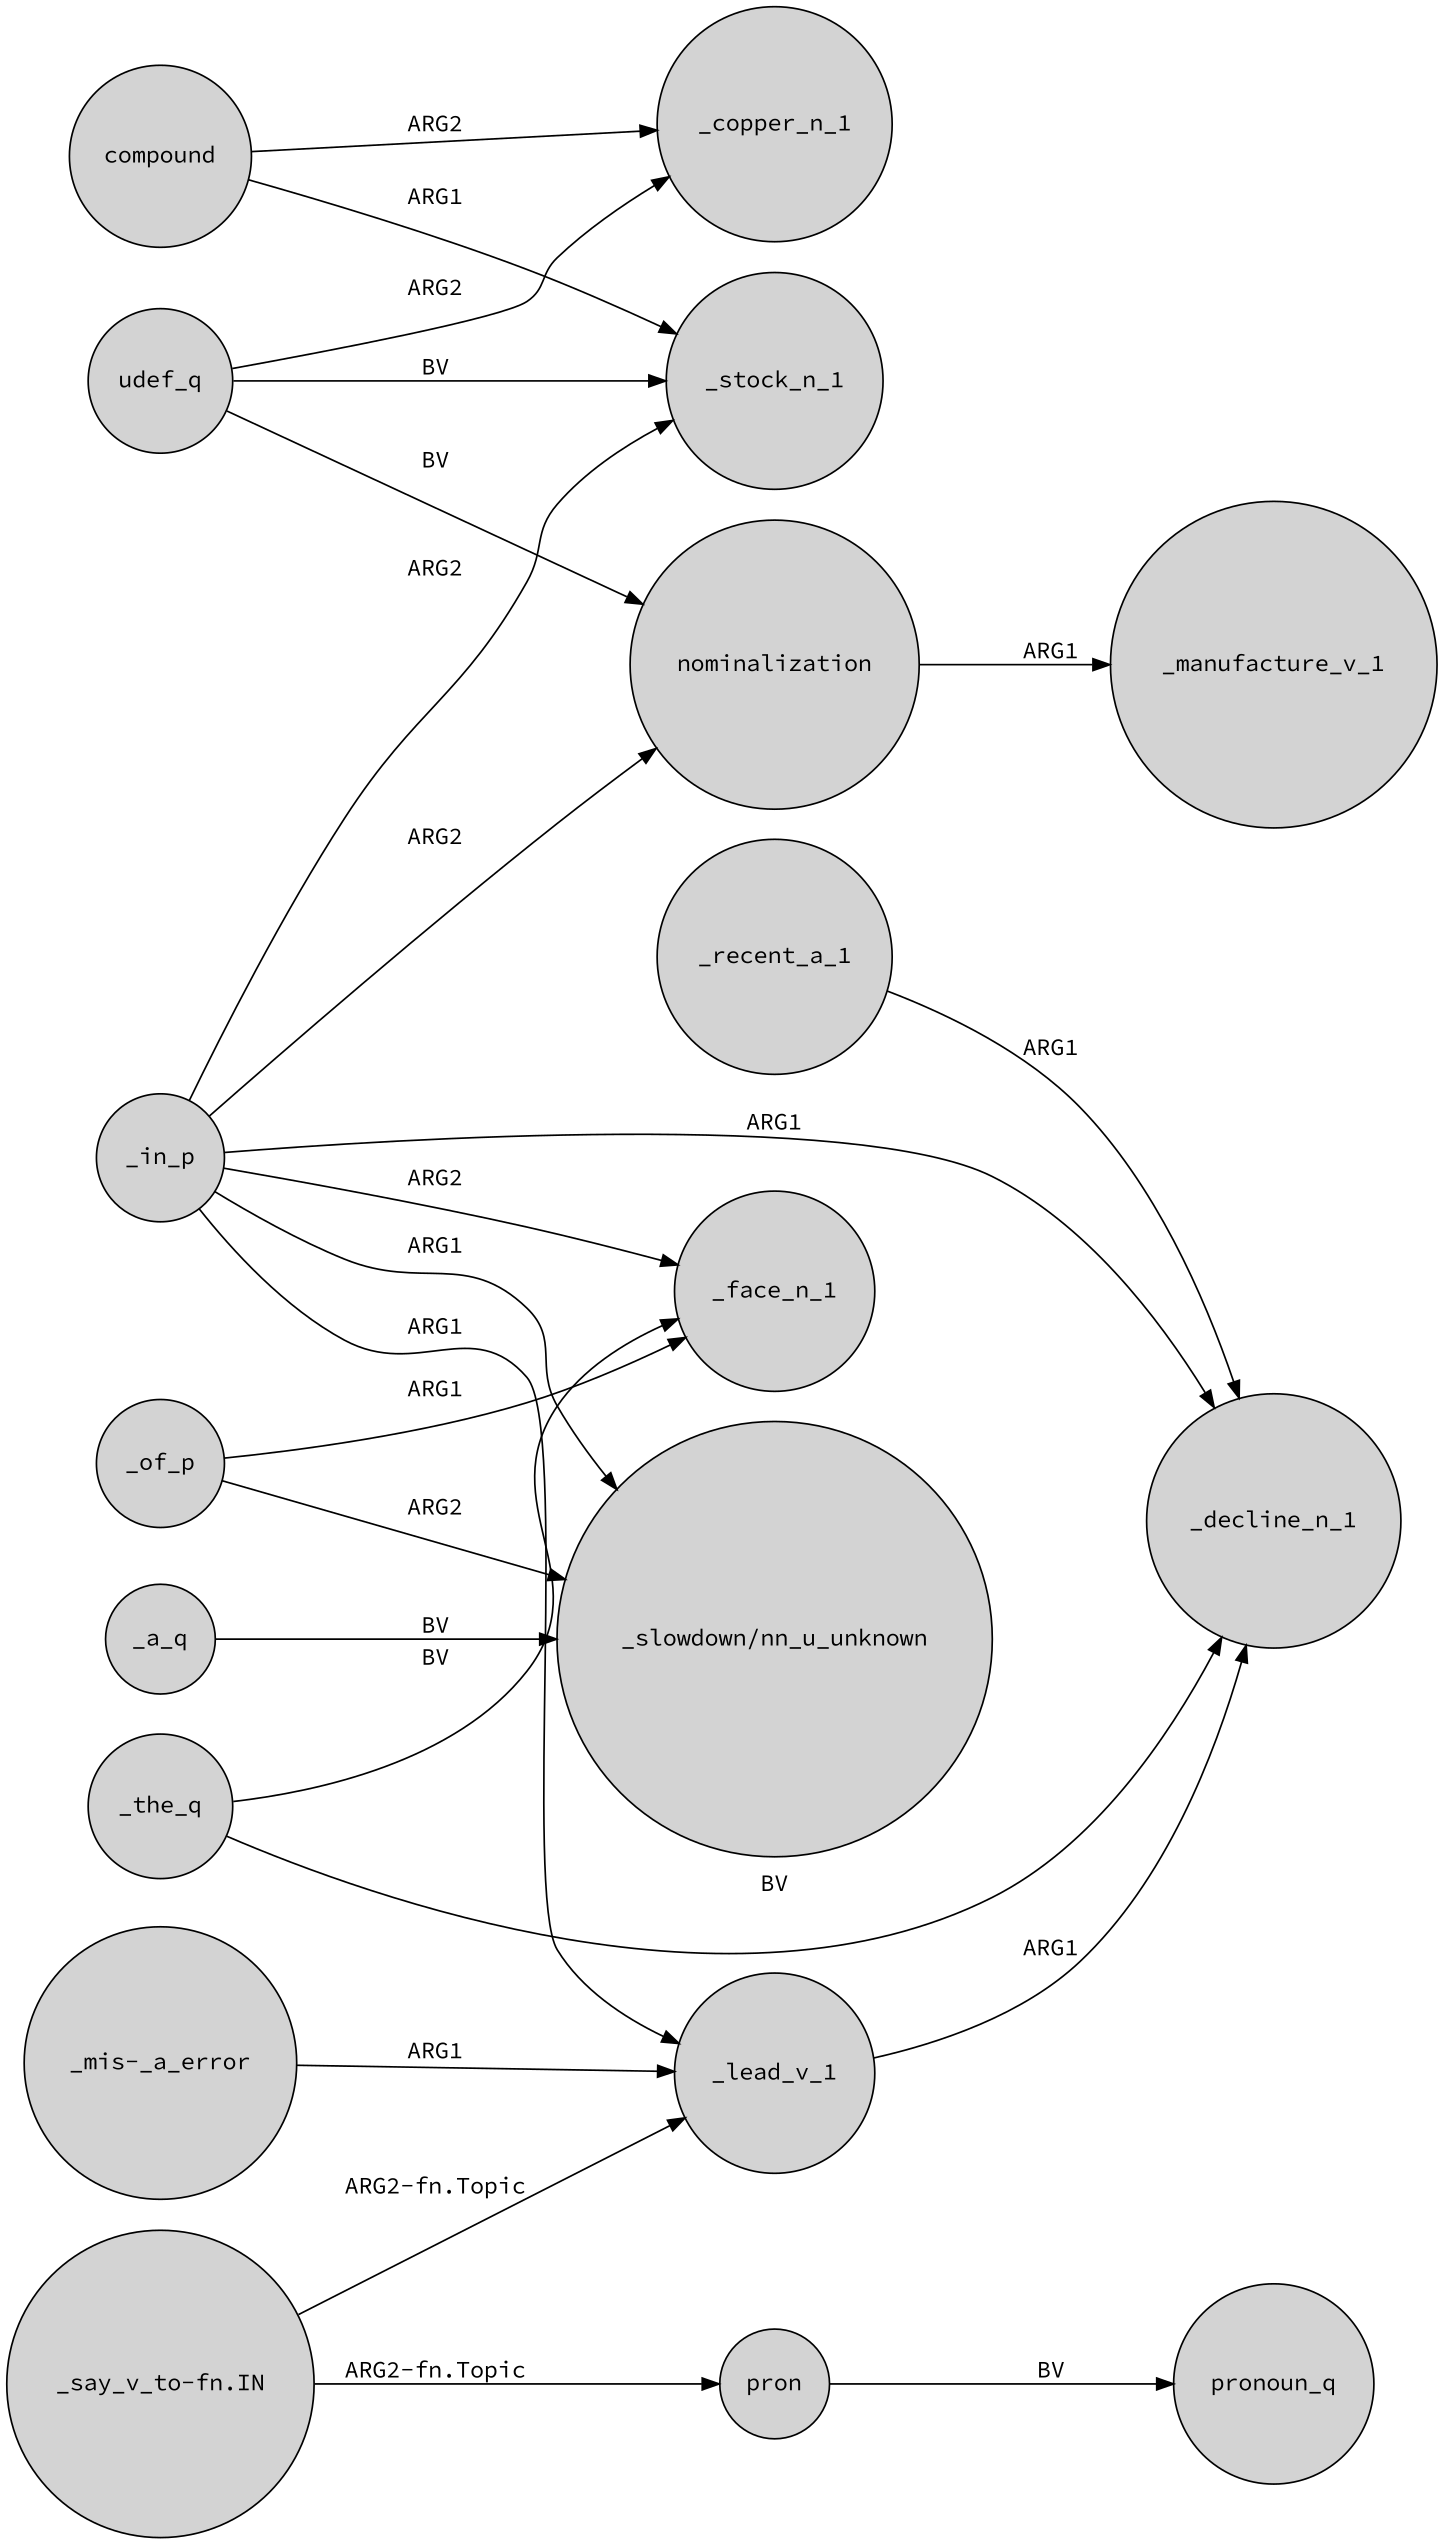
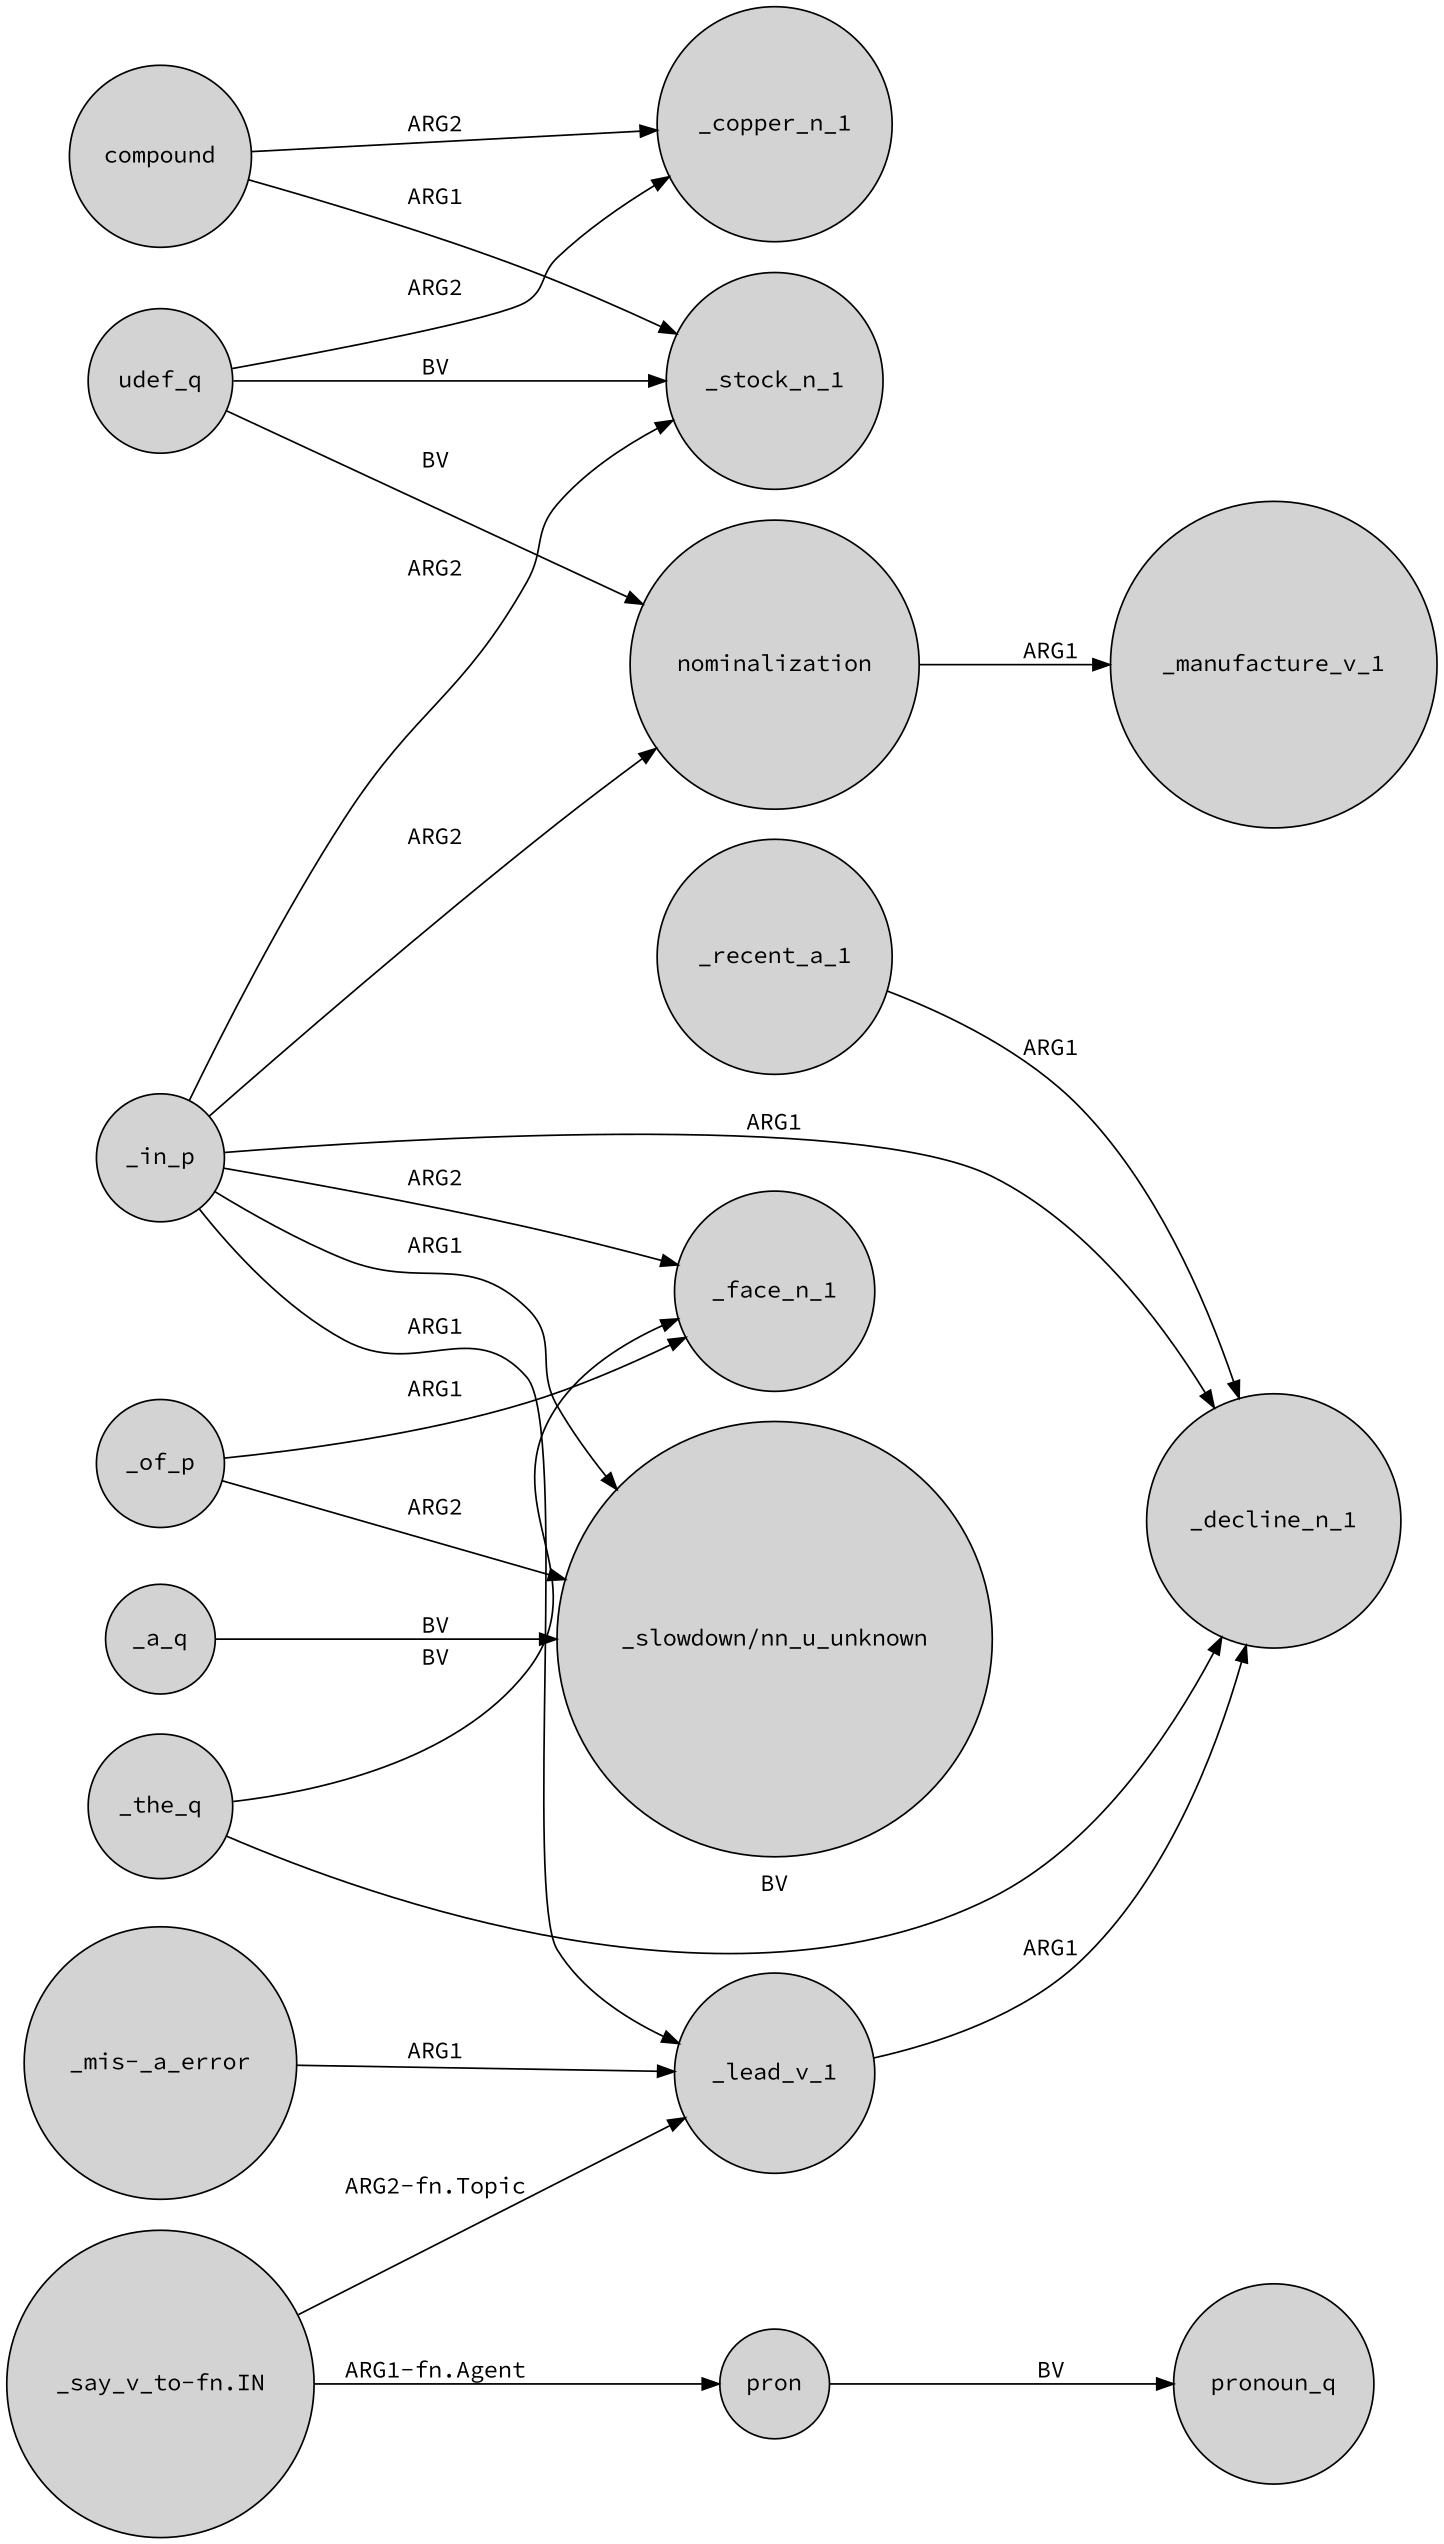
edge "_say_v_to-fn.IN" -> "pron": label "ARG2-fn.Topic" -> "ARG1-fn.Agent"
